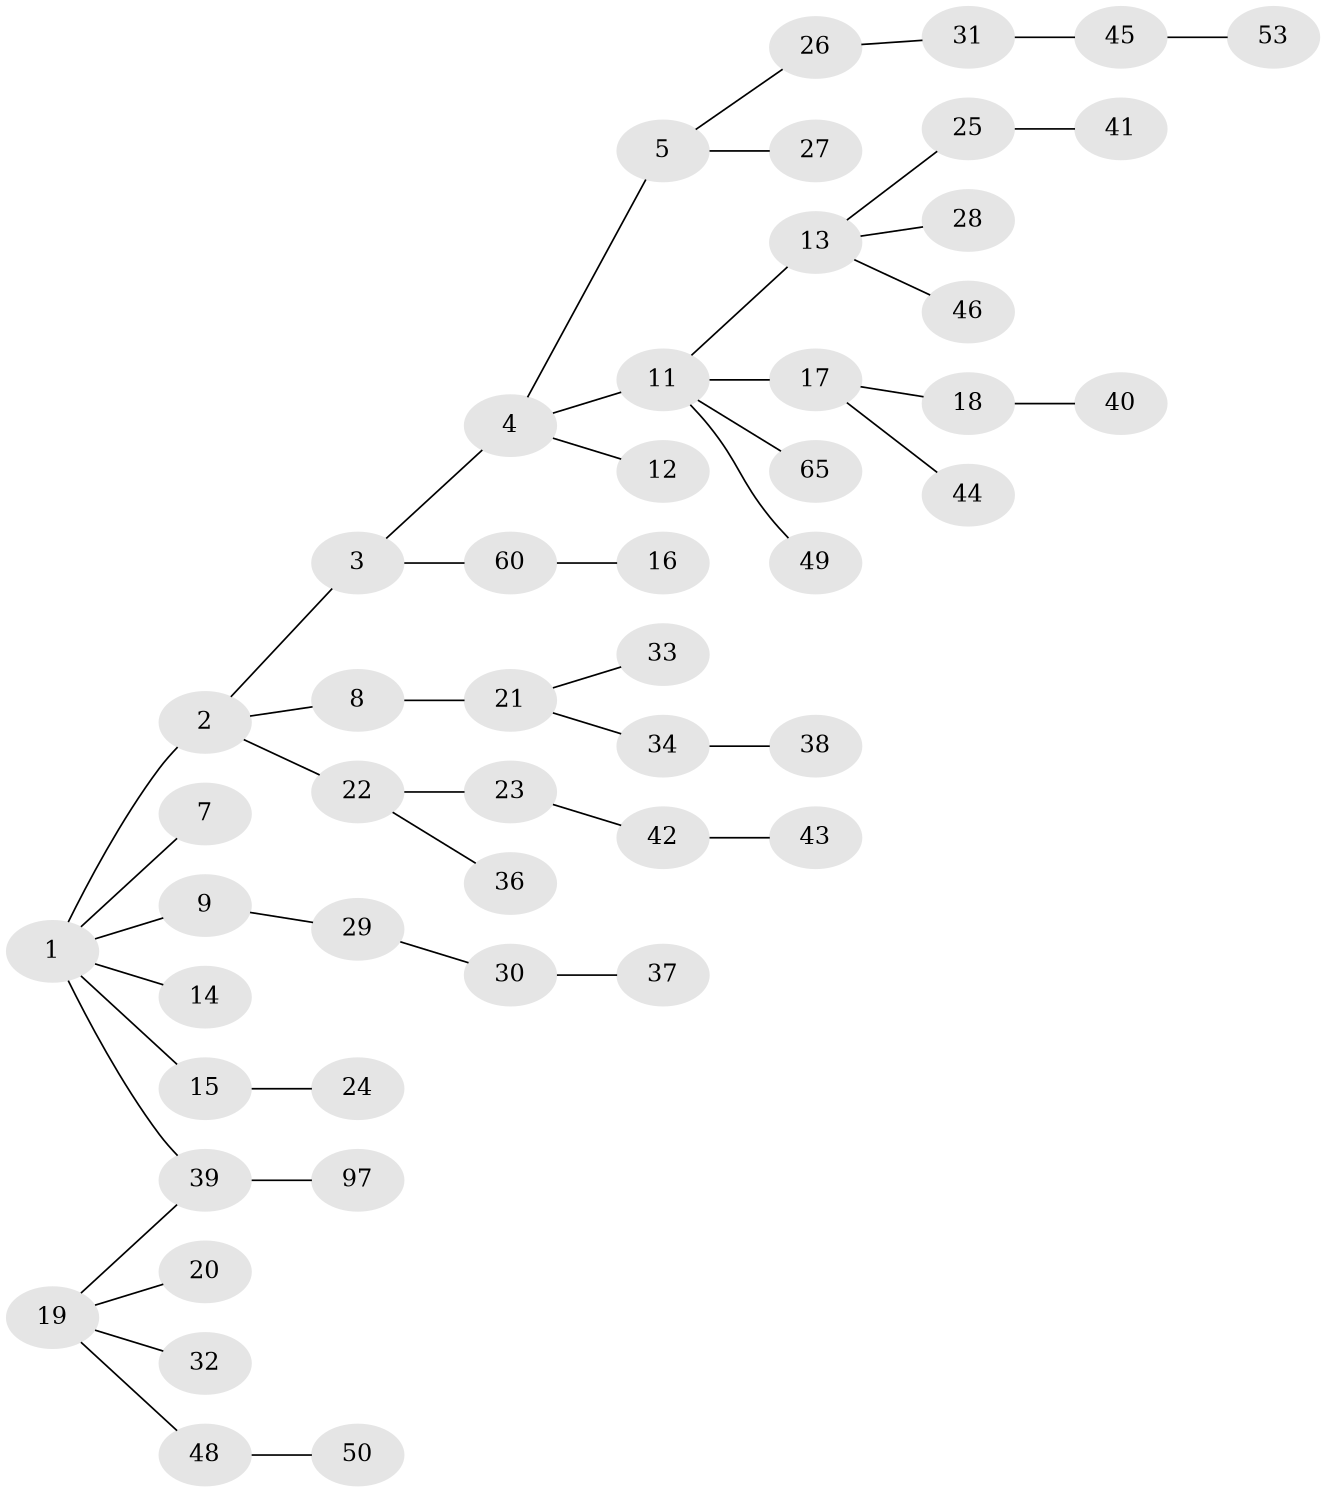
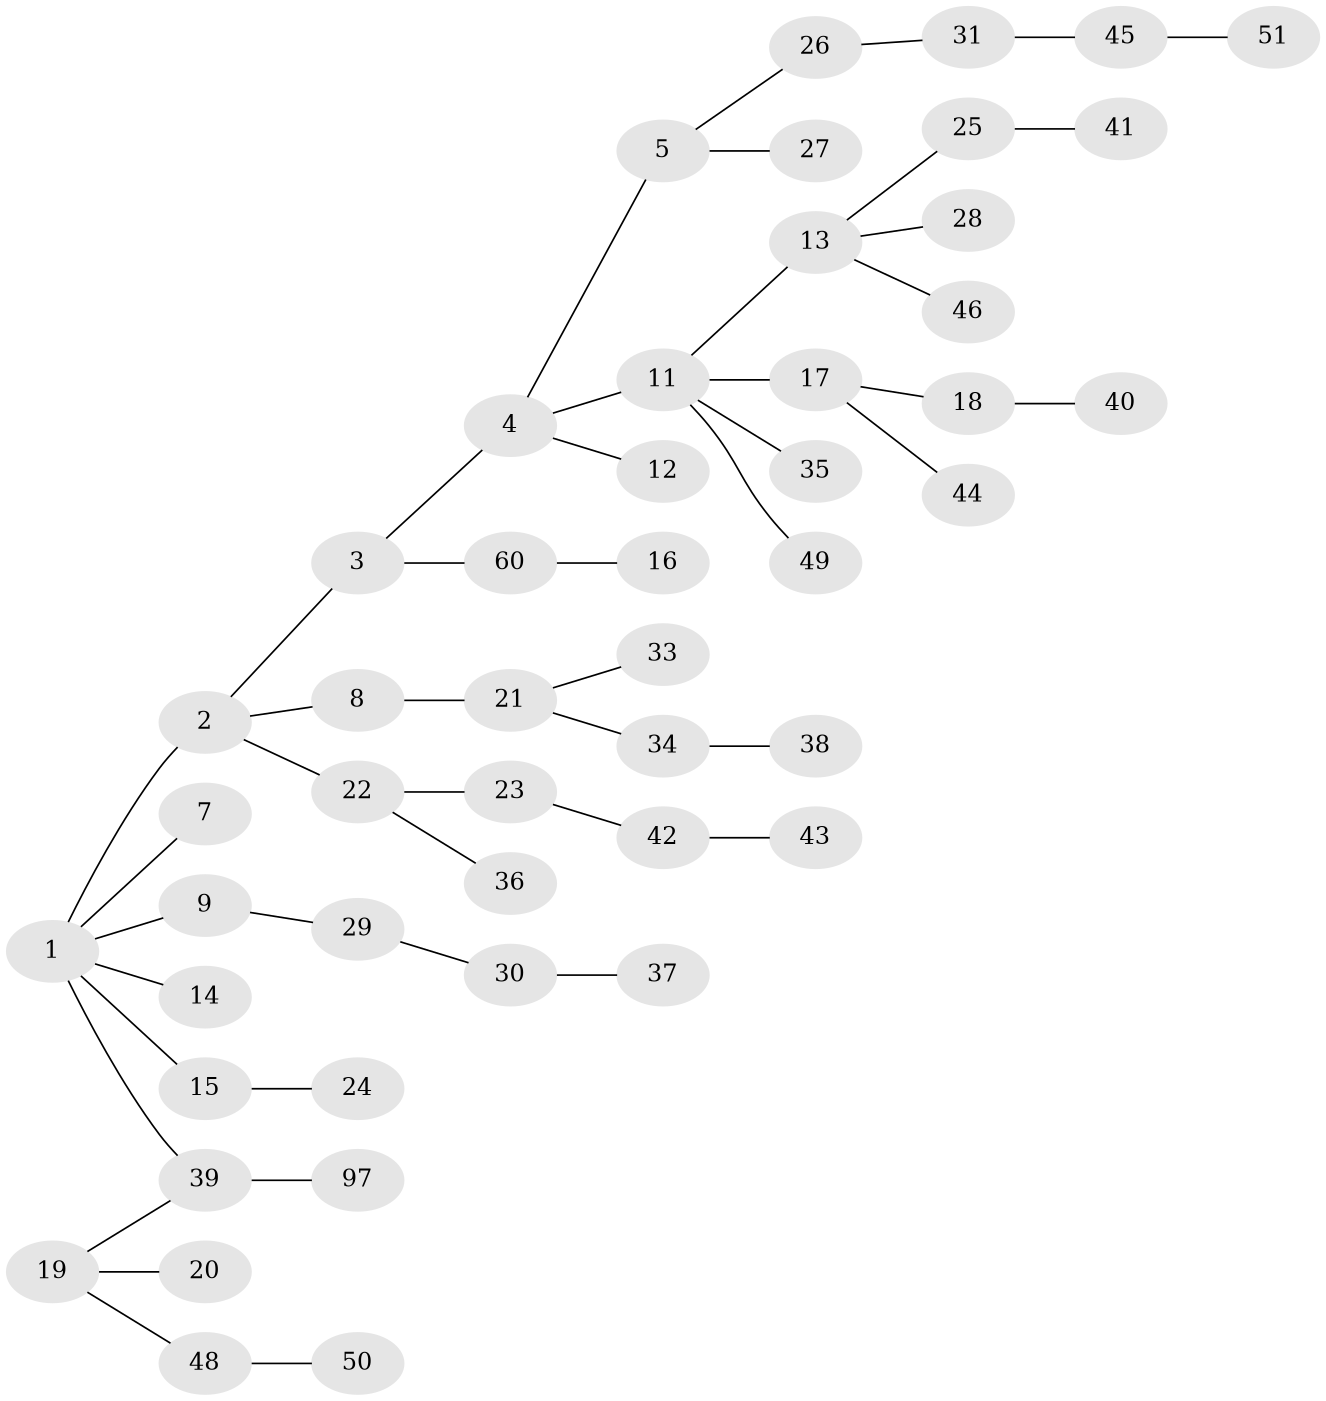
node "53": label "53" -> "51"
node "65": label "65" -> "35"
node "32": removed
